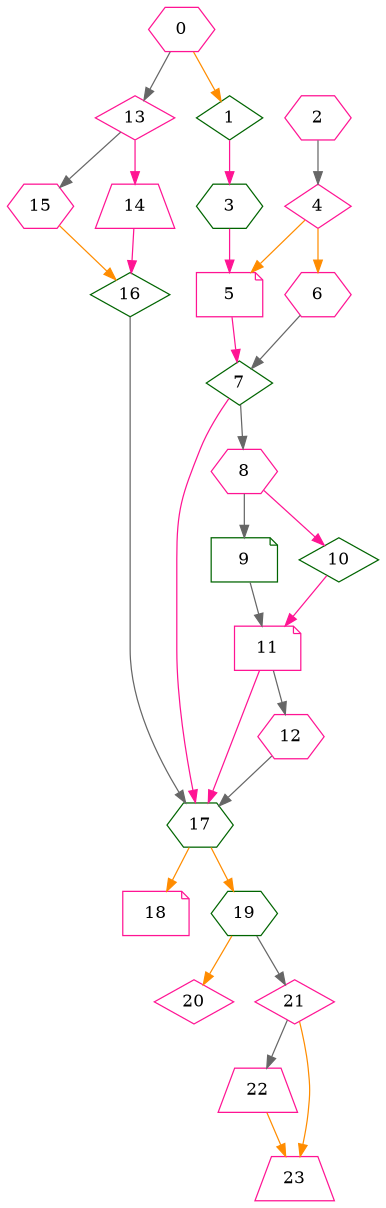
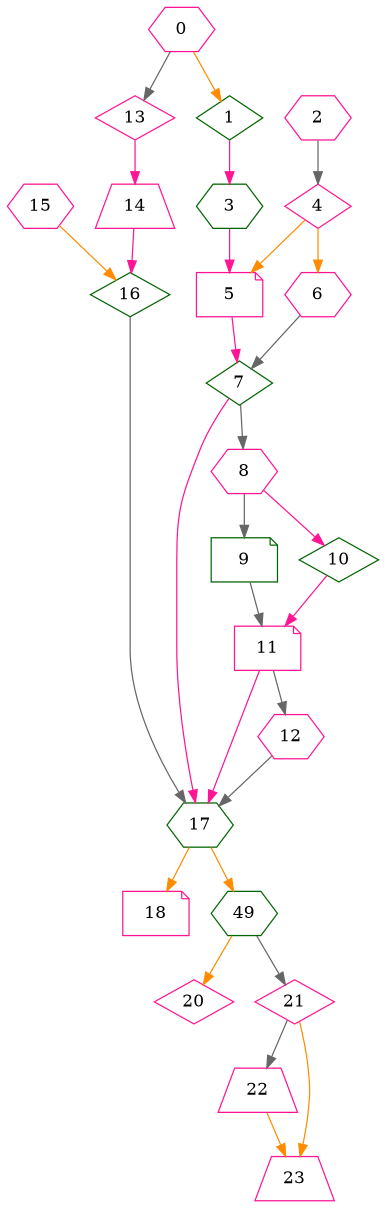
edge "13" -> "15": removed
node "19": label "19" -> "49"
